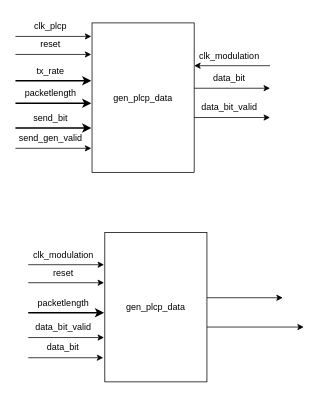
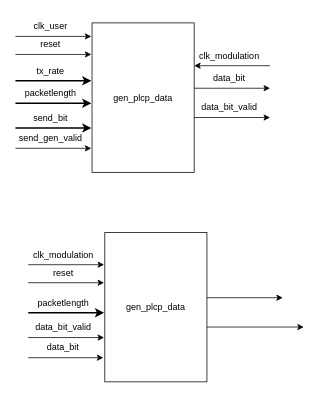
node "clk_plcp": label "clk_plcp" -> "clk_user"
